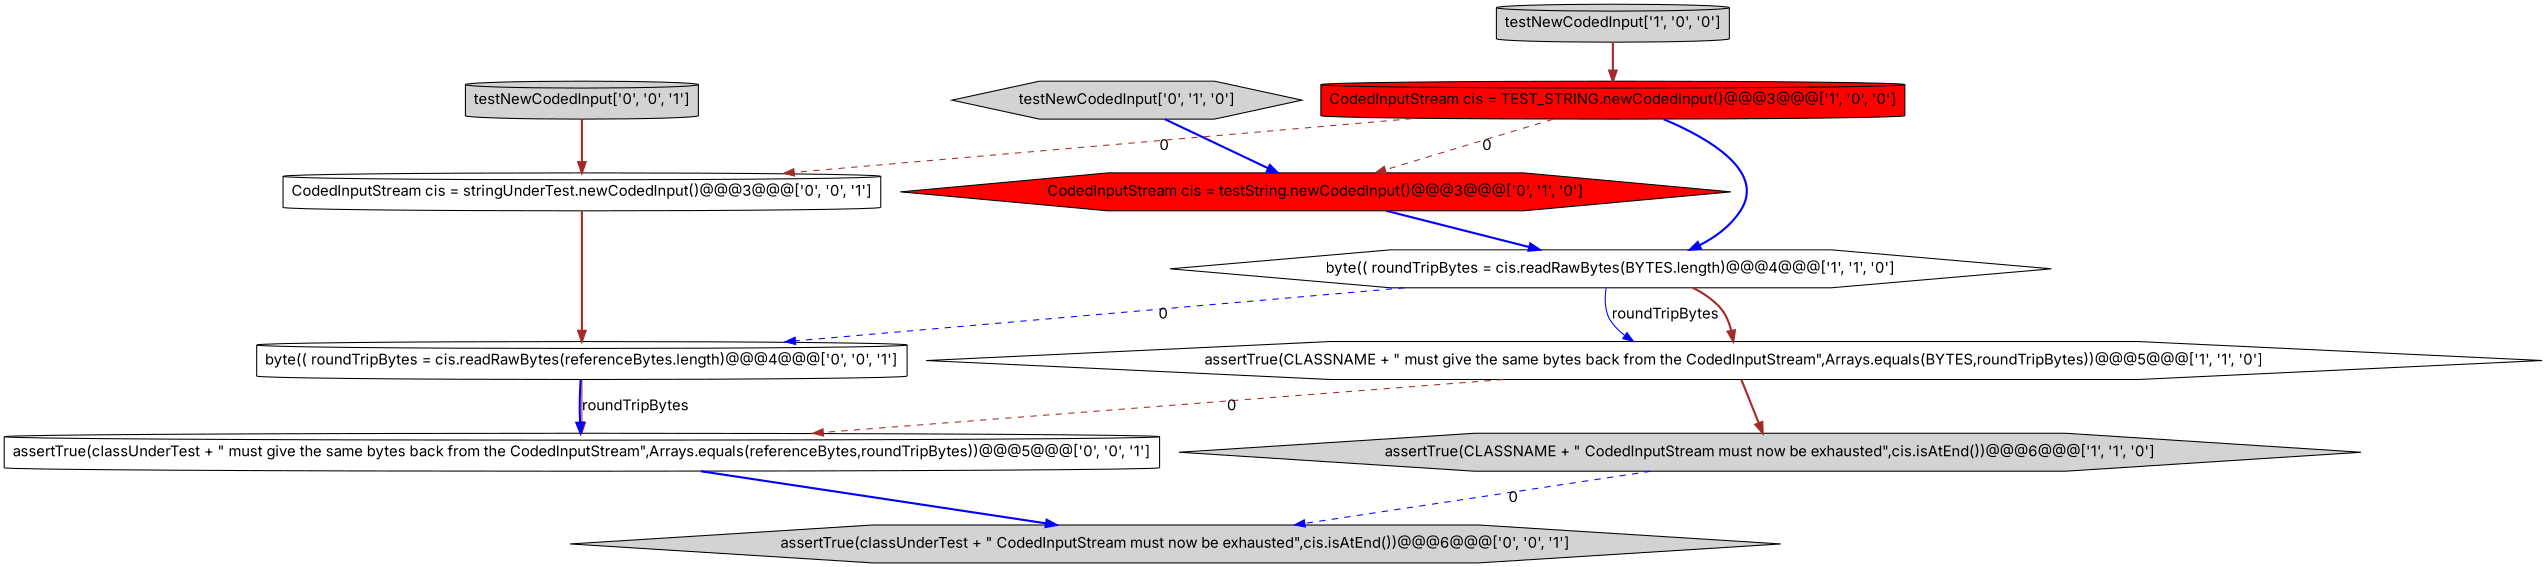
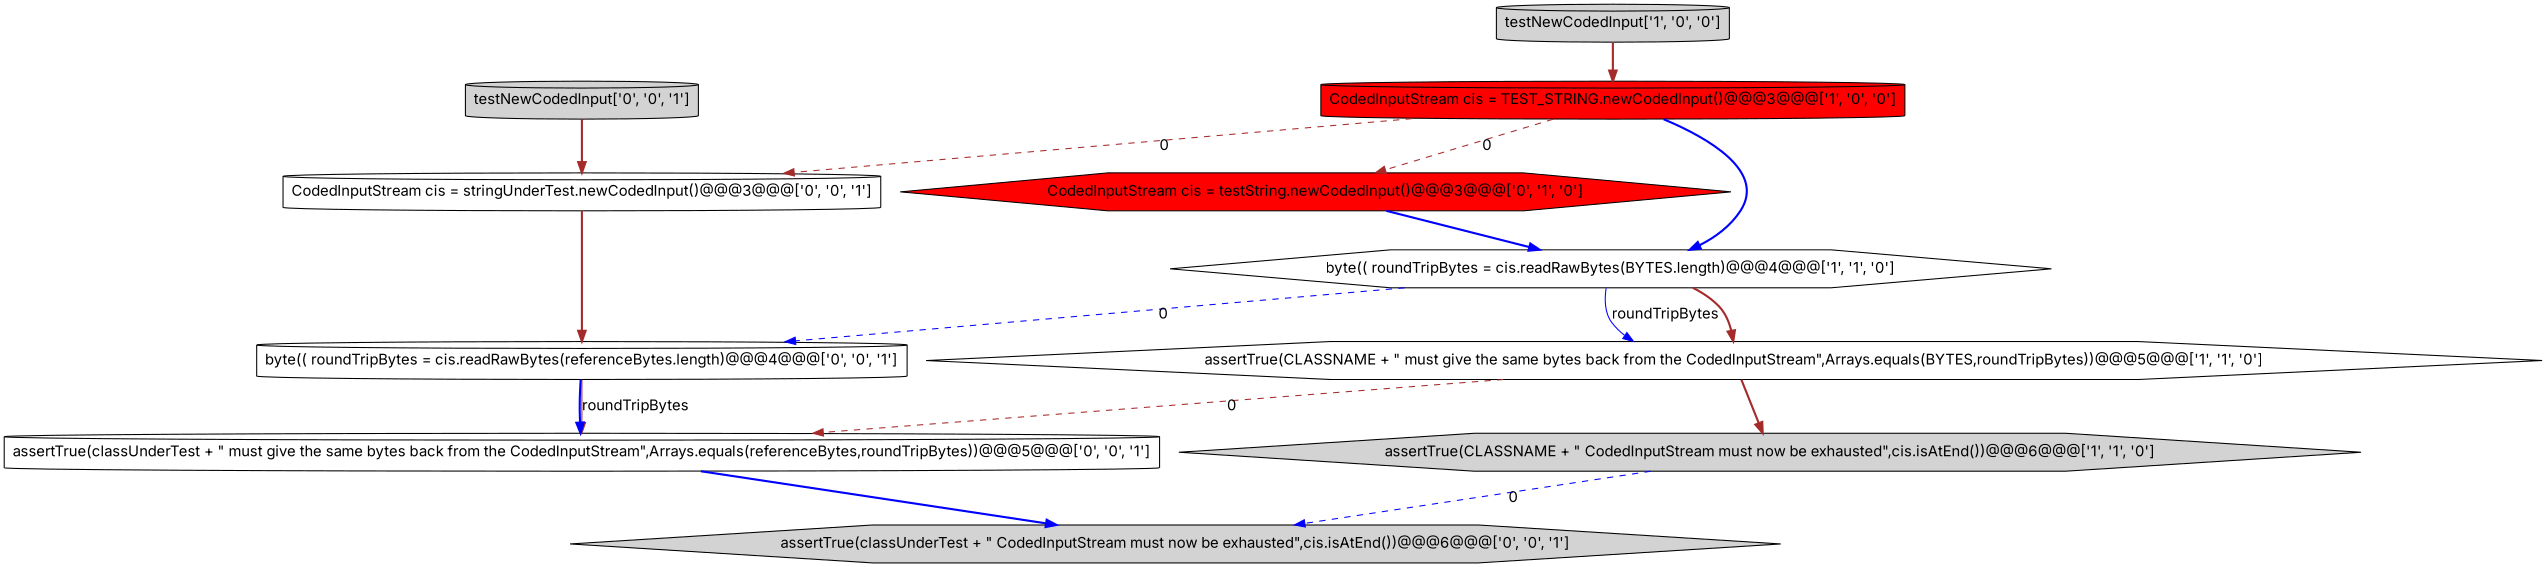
node "testNewCodedInput['0', '1', '0']": removed
